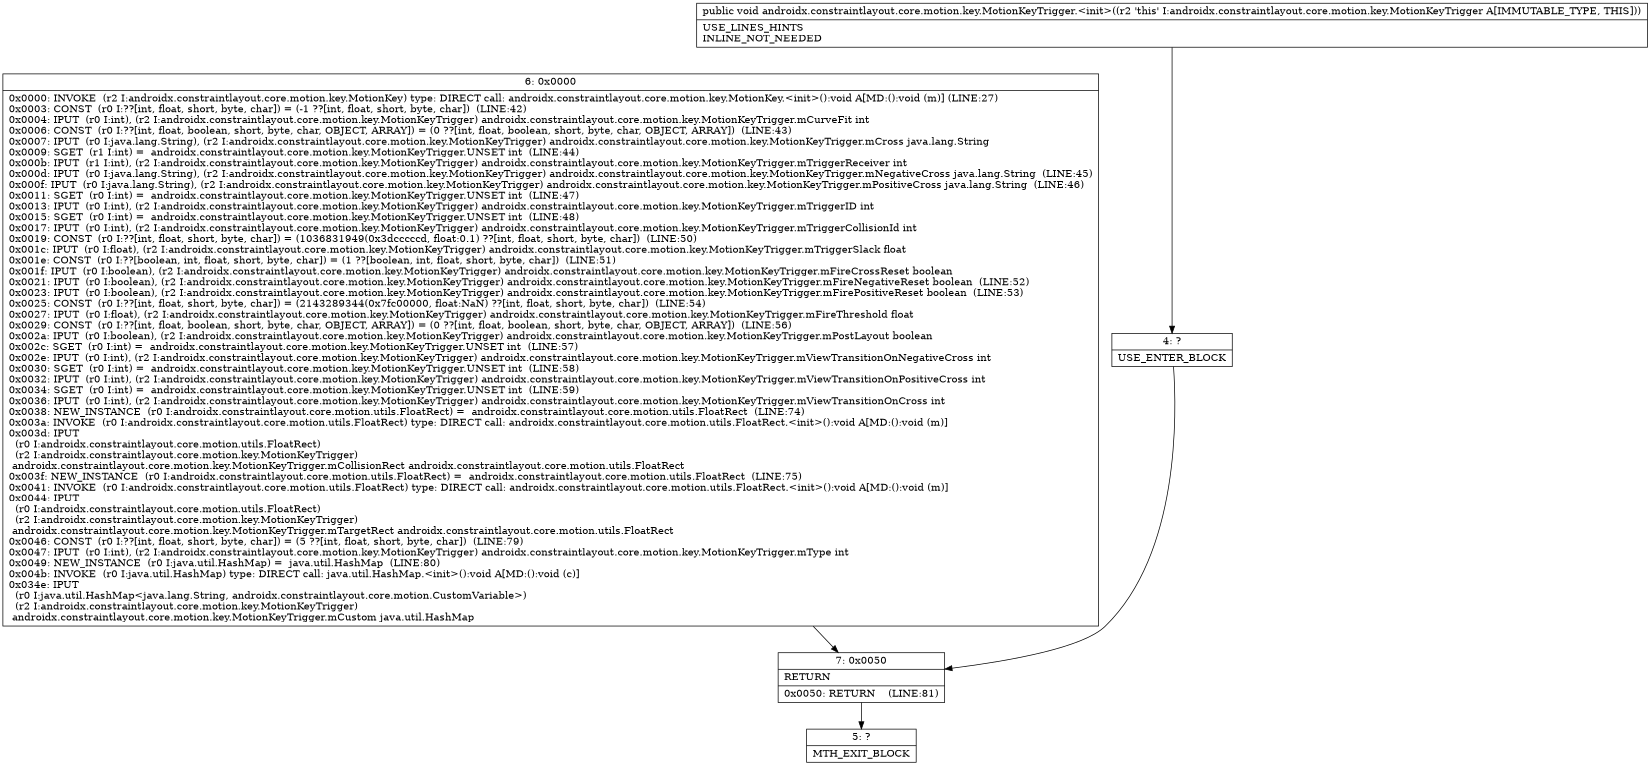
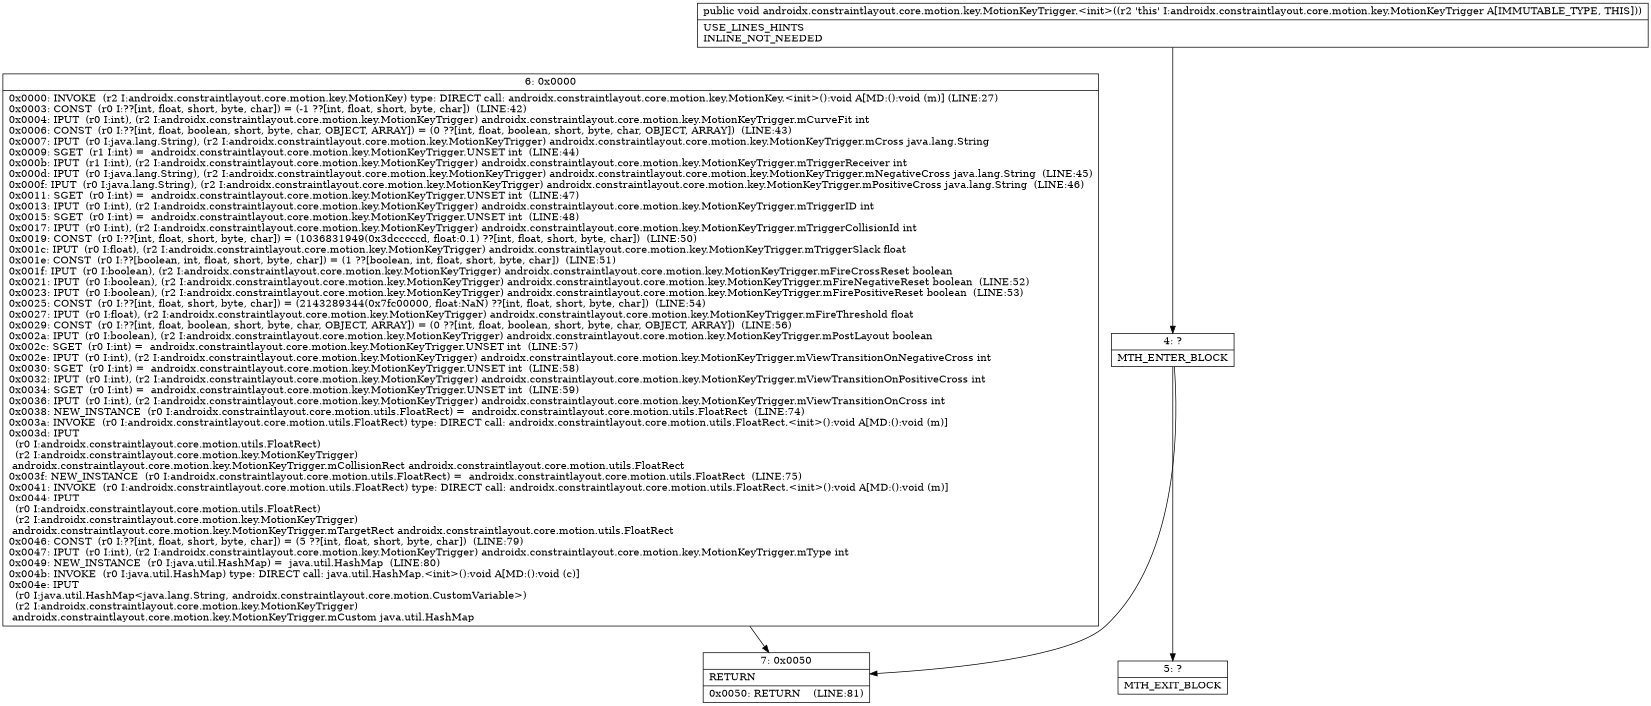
node "4: ?": text "USE_ENTER_BLOCK" -> "MTH_ENTER_BLOCK"
node "6: 0x0000": text "0x034e: IPUT" -> "0x004e: IPUT"
edge "7: 0x0050" -> "5: ?": now "4: ?" -> "5: ?"
